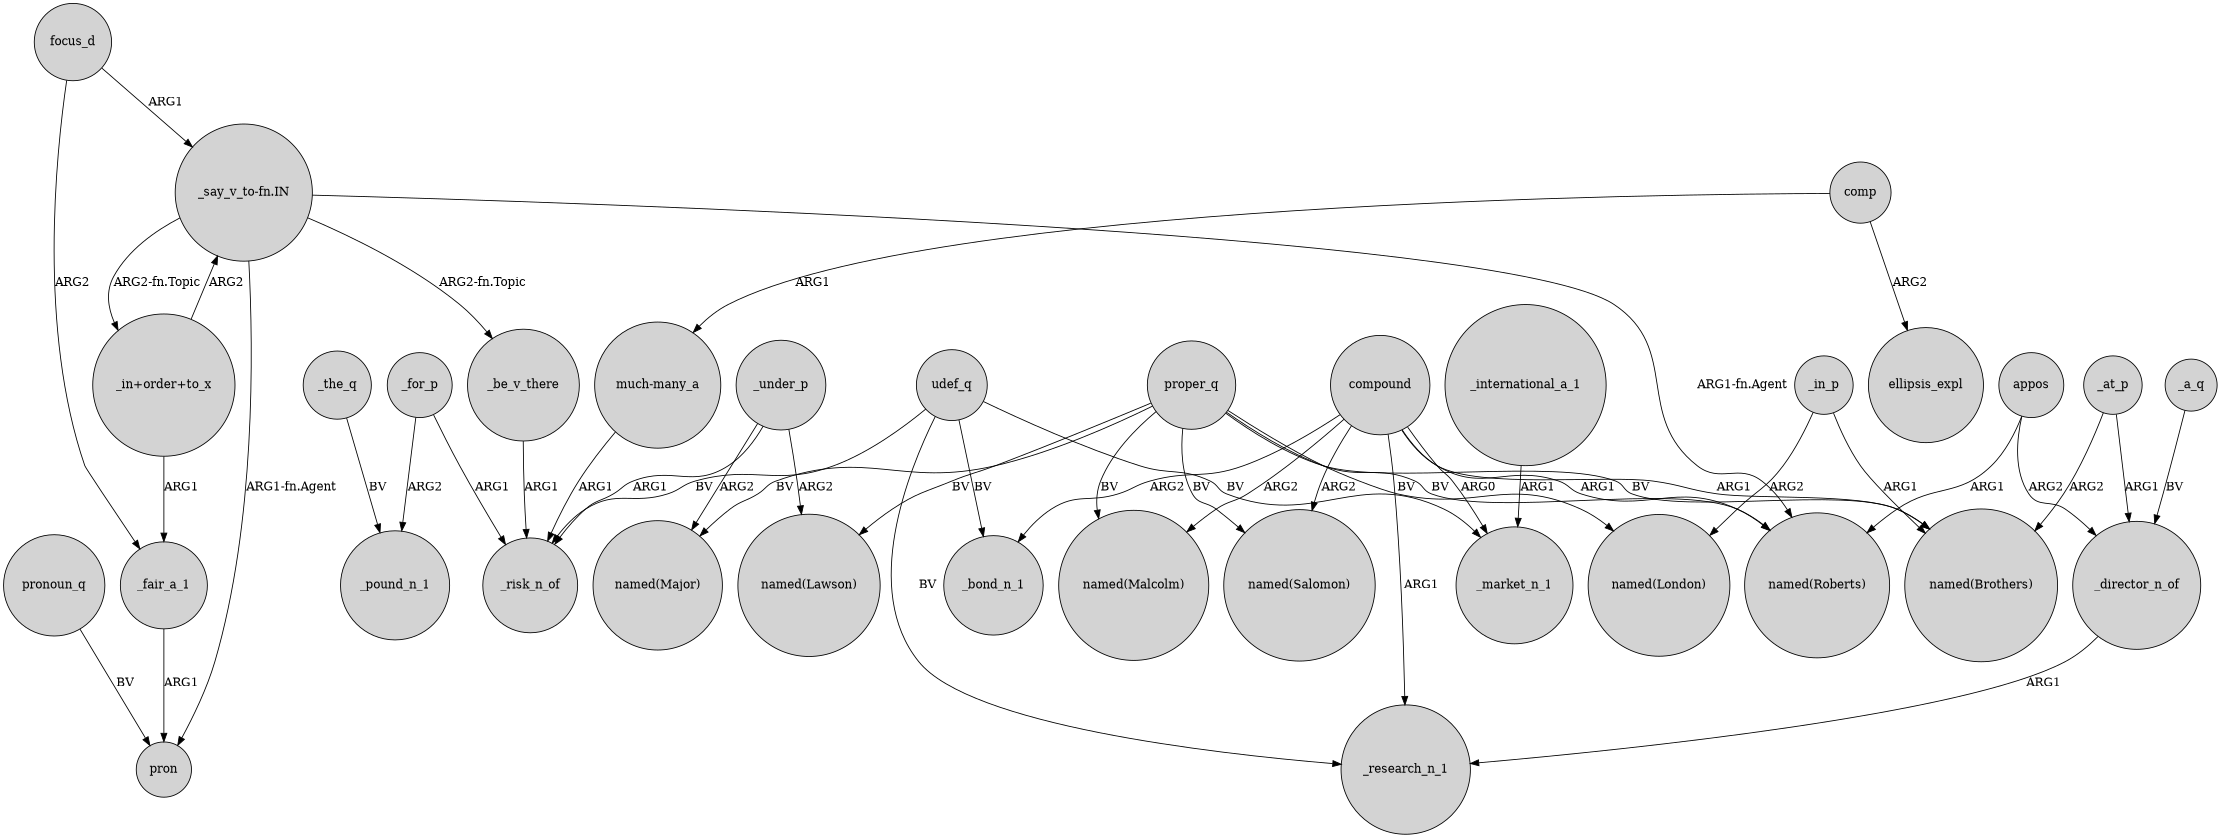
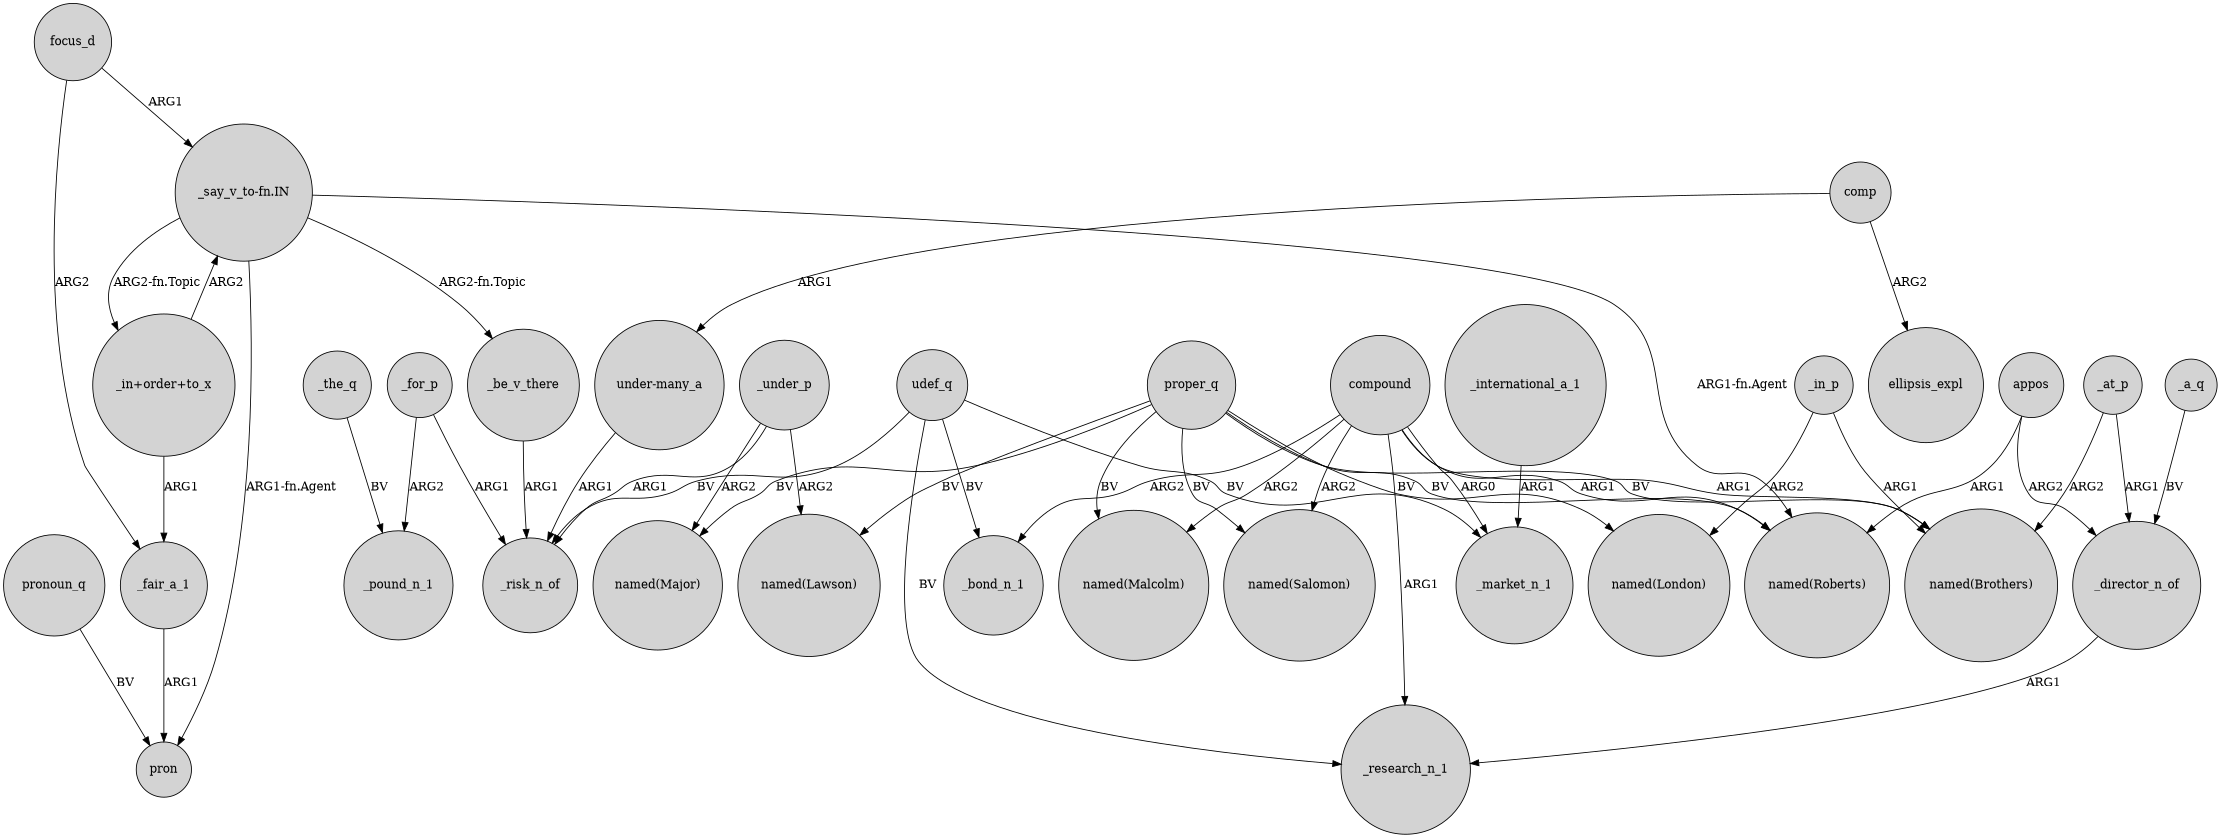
node "much-many_a": label "much-many_a" -> "under-many_a"
